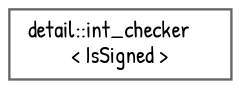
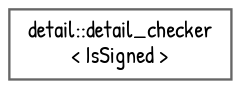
node "detail::int_checker < IsSigned >": label "detail::int_checker < IsSigned >" -> "detail::detail_checker < IsSigned >"
